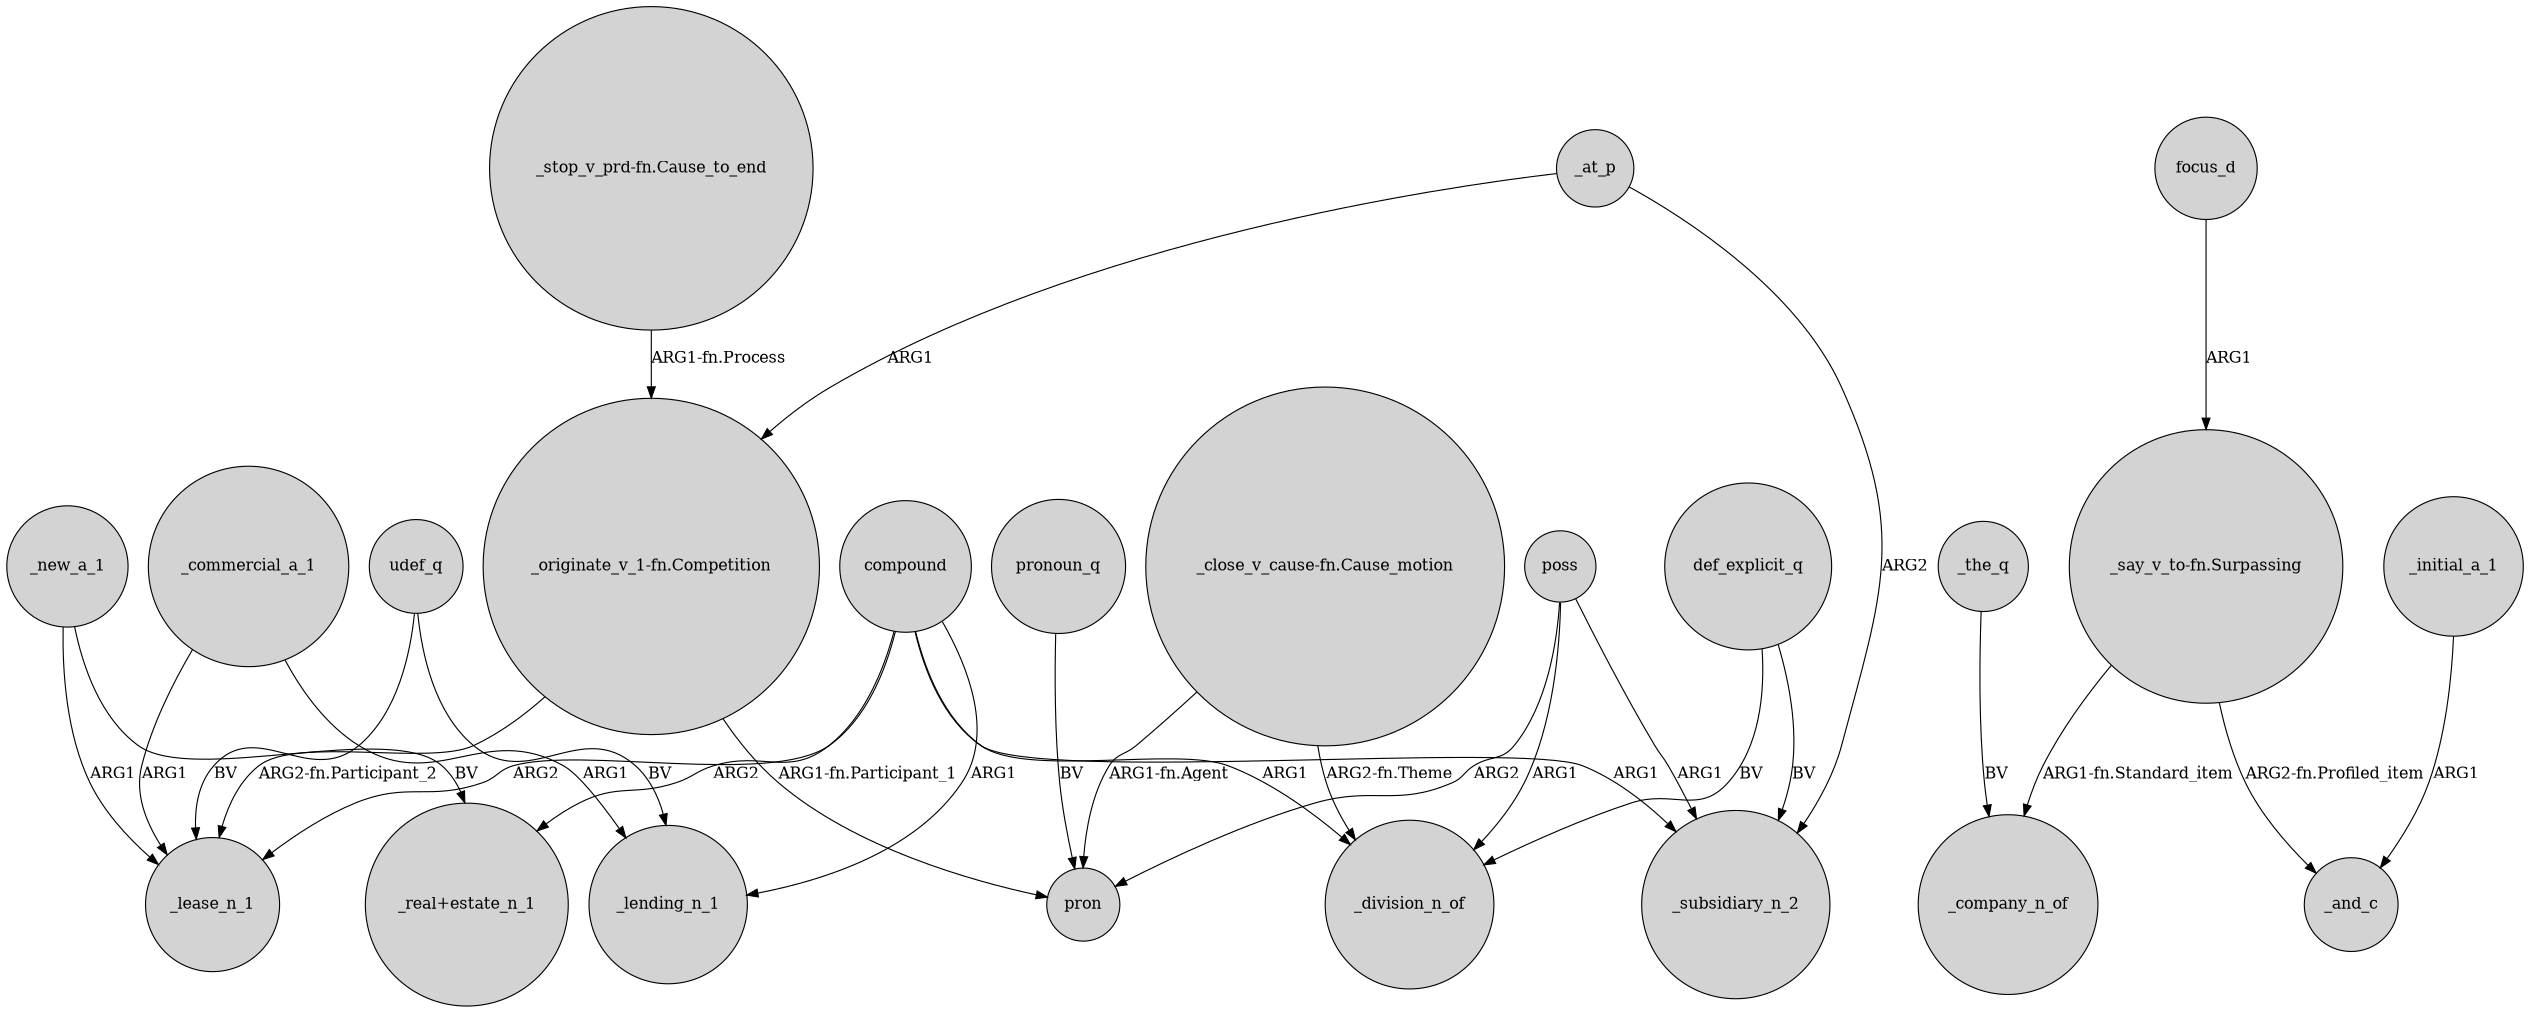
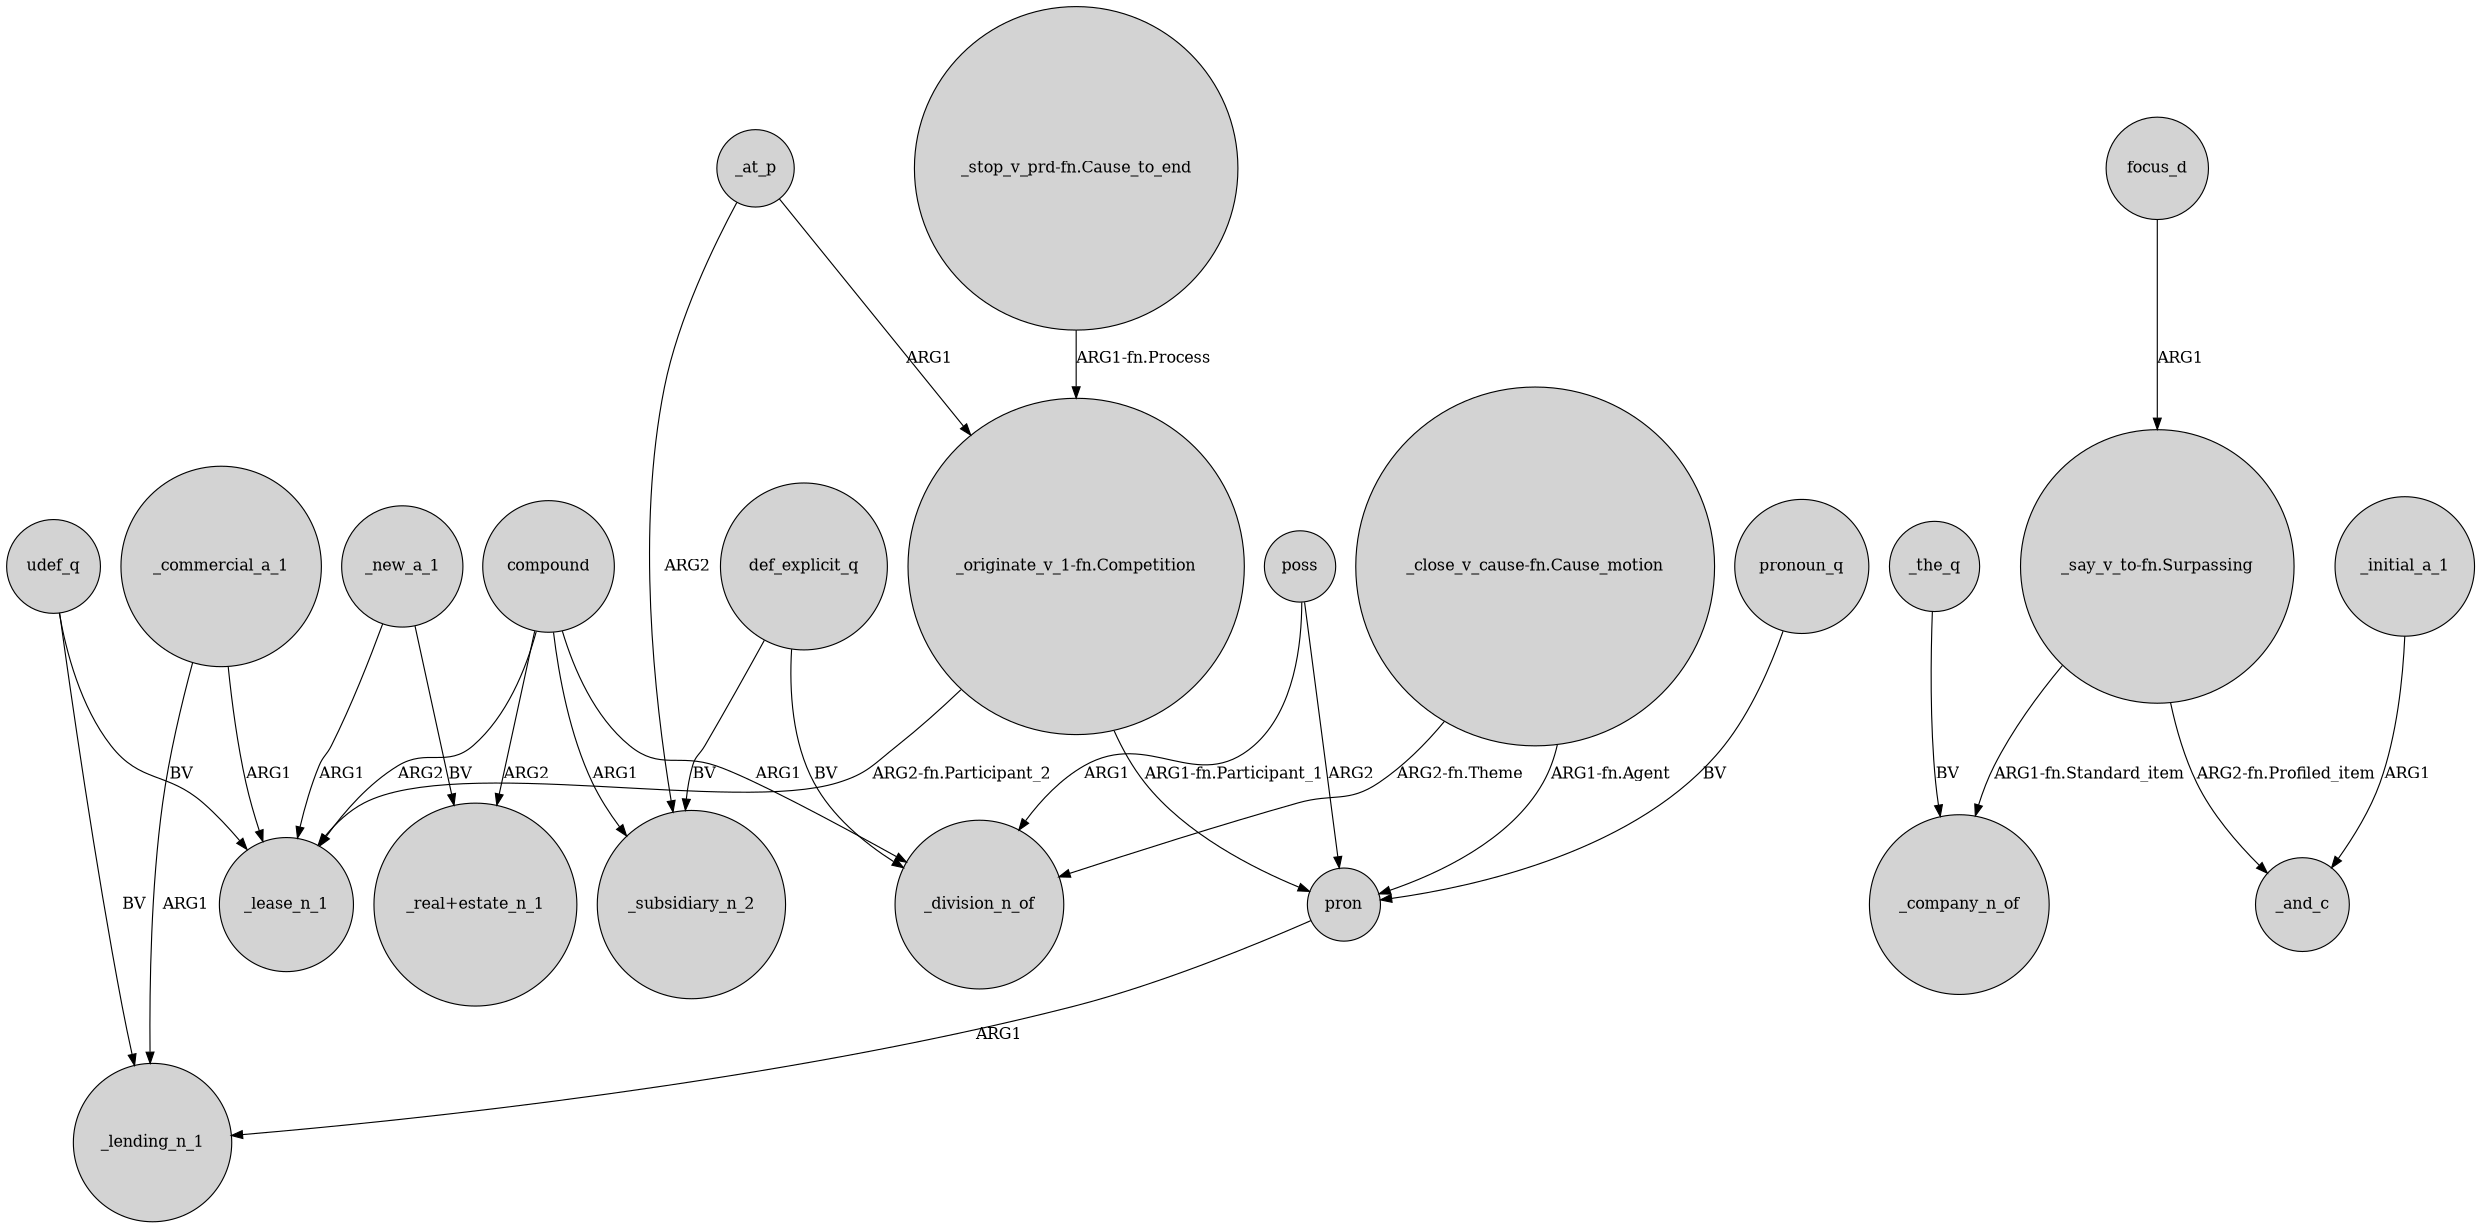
edge "poss" -> "_subsidiary_n_2": removed, label "ARG1"
edge "compound" -> "_lending_n_1": now "pron" -> "_lending_n_1"
